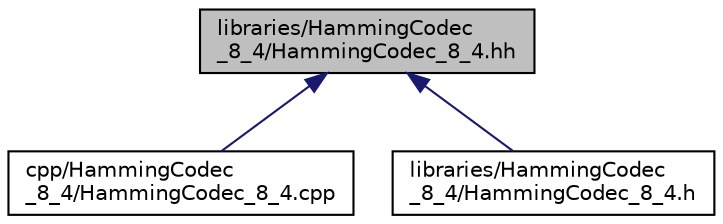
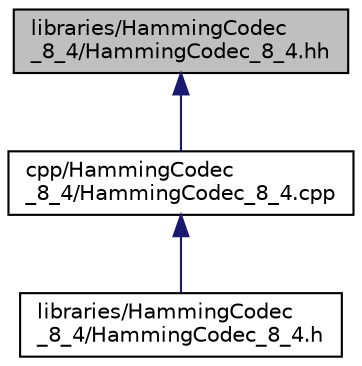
edge "libraries/HammingCodec _8_4/HammingCodec_8_4.h" -> "libraries/HammingCodec _8_4/HammingCodec_8_4.hh": now "libraries/HammingCodec _8_4/HammingCodec_8_4.h" -> "cpp/HammingCodec _8_4/HammingCodec_8_4.cpp"
